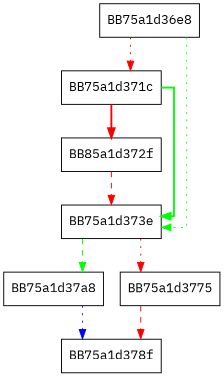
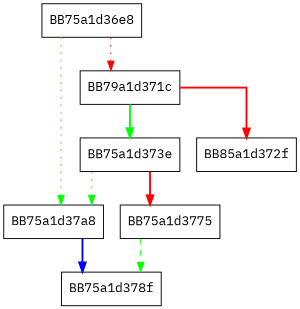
node "BB75a1d371c": label "BB75a1d371c" -> "BB79a1d371c"
edge "BB75a1d36e8" -> "BB75a1d373e": now "BB75a1d36e8" -> "BB75a1d37a8"
edge "BB85a1d372f" -> "BB75a1d373e": removed
edge "BB75a1d373e" -> "BB75a1d37a8": style dashed -> dotted
edge "BB75a1d373e" -> "BB75a1d3775": style dotted -> bold
edge "BB75a1d37a8" -> "BB75a1d378f": style dotted -> bold
edge "BB75a1d3775" -> "BB75a1d378f": color red -> green
